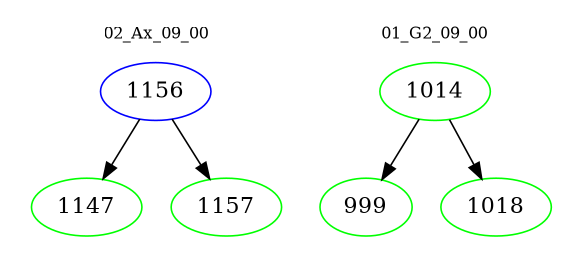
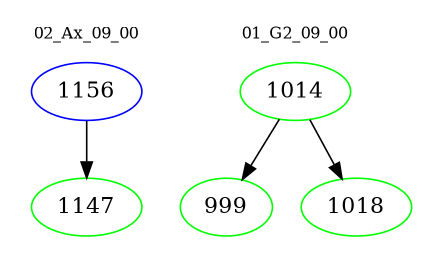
node "1157": removed
